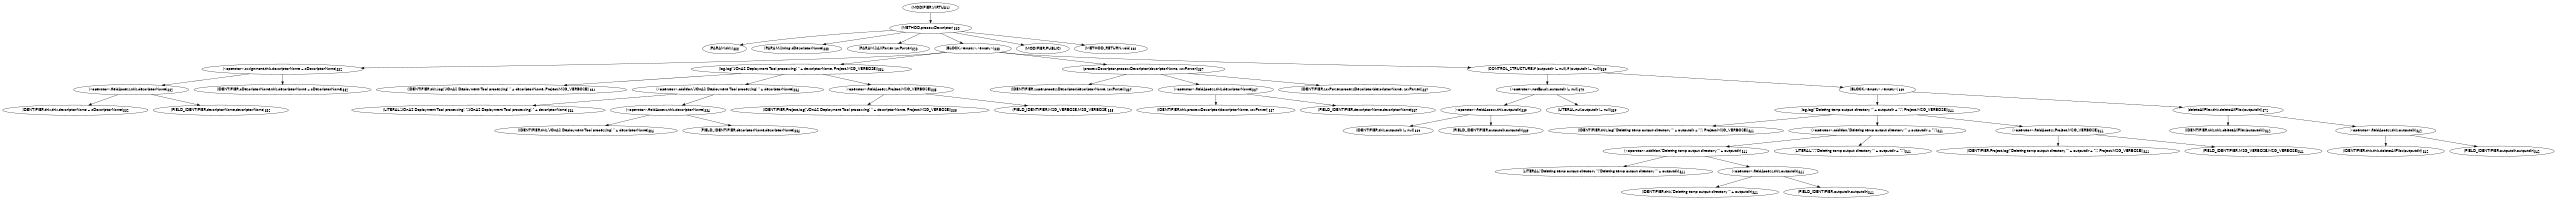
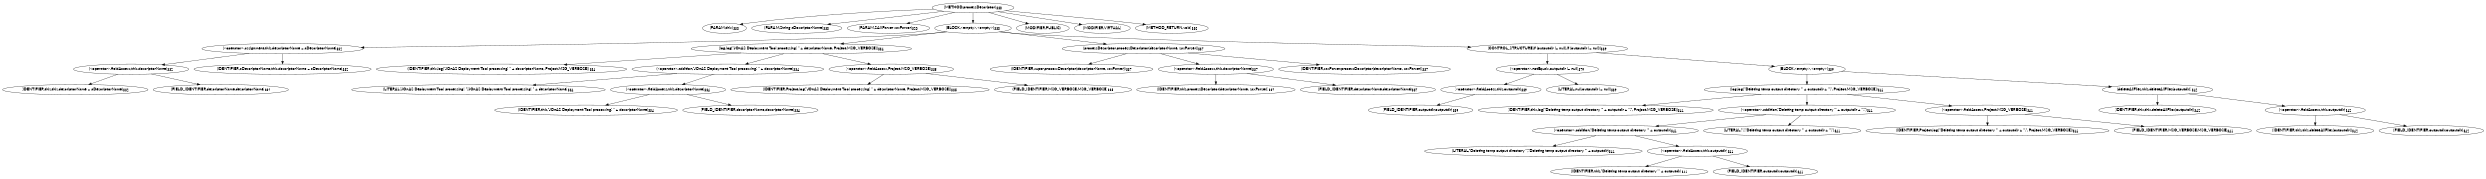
edge "(MODIFIER,VIRTUAL)" -> "(METHOD,processDescriptor)": reversed
node "(deleteAllFiles,this.deleteAllFiles(outputdir))": text "372" -> "342"
node "(IDENTIFIER,this,outputdir != null)": removed
